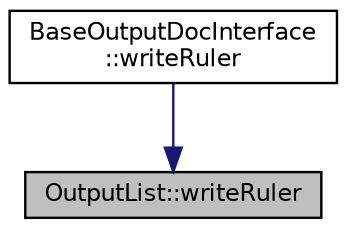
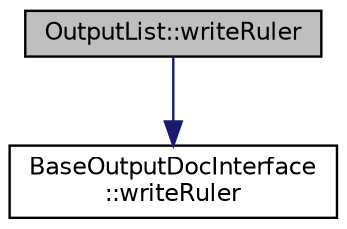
edge "BaseOutputDocInterface ::writeRuler" -> "OutputList::writeRuler": reversed
